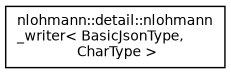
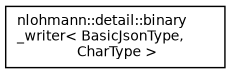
node "nlohmann::detail::nlohmann _writer< BasicJsonType, CharType >": label "nlohmann::detail::nlohmann _writer< BasicJsonType, CharType >" -> "nlohmann::detail::binary _writer< BasicJsonType, CharType >"
